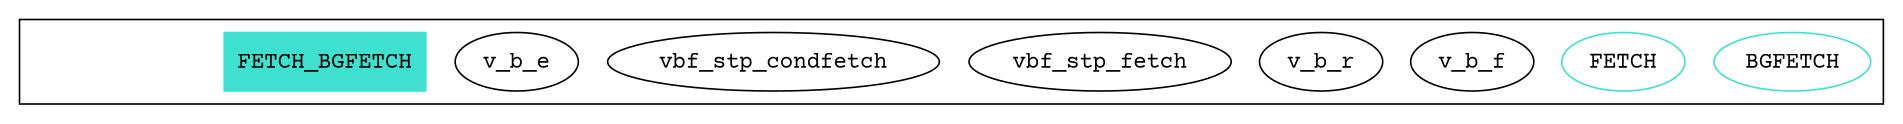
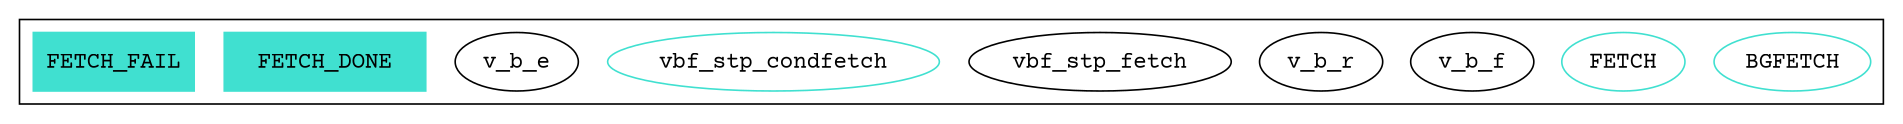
node "FETCH_FAIL": added
node "FETCH_BGFETCH": label "FETCH_BGFETCH" -> "FETCH_DONE"
node "vbf_stp_condfetch": color black -> turquoise
